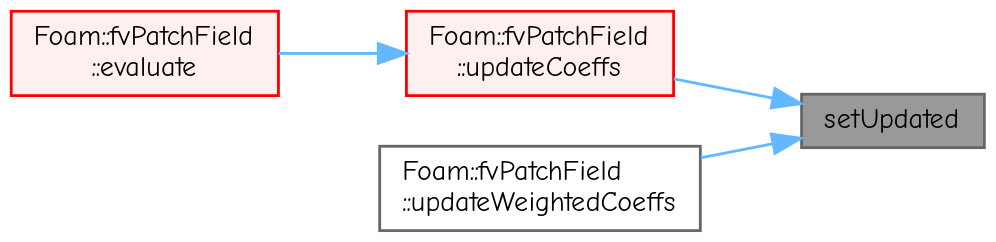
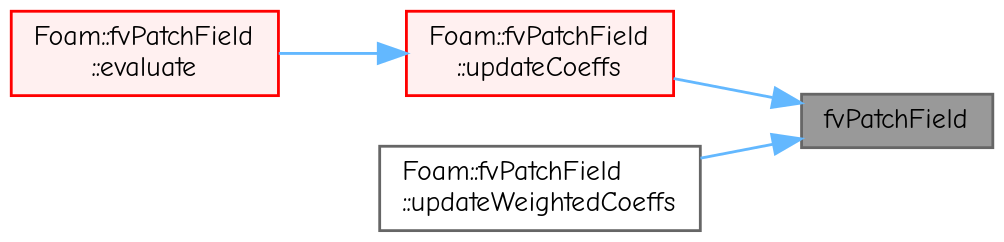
node "setUpdated": label "setUpdated" -> "fvPatchField"
